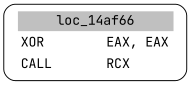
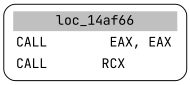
node "loc_14af66": text "XOR        EAX, EAX" -> "CALL        EAX, EAX"
